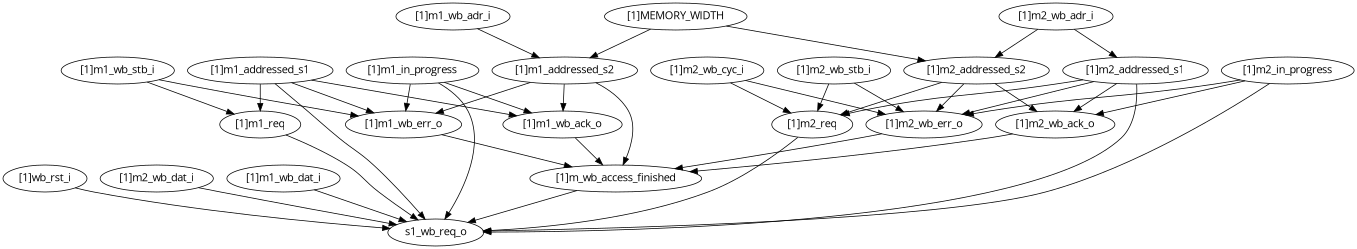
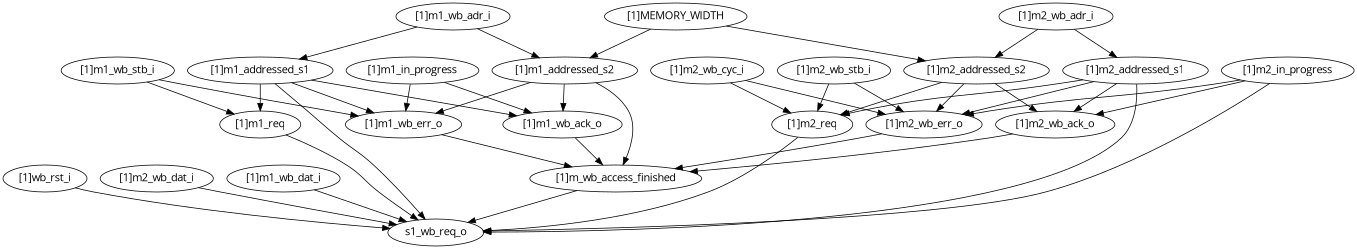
edge "[1]m1_wb_adr_i" -> "[1]m1_addressed_s1": added
edge "[1]m1_in_progress" -> "s1_wb_req_o": removed
